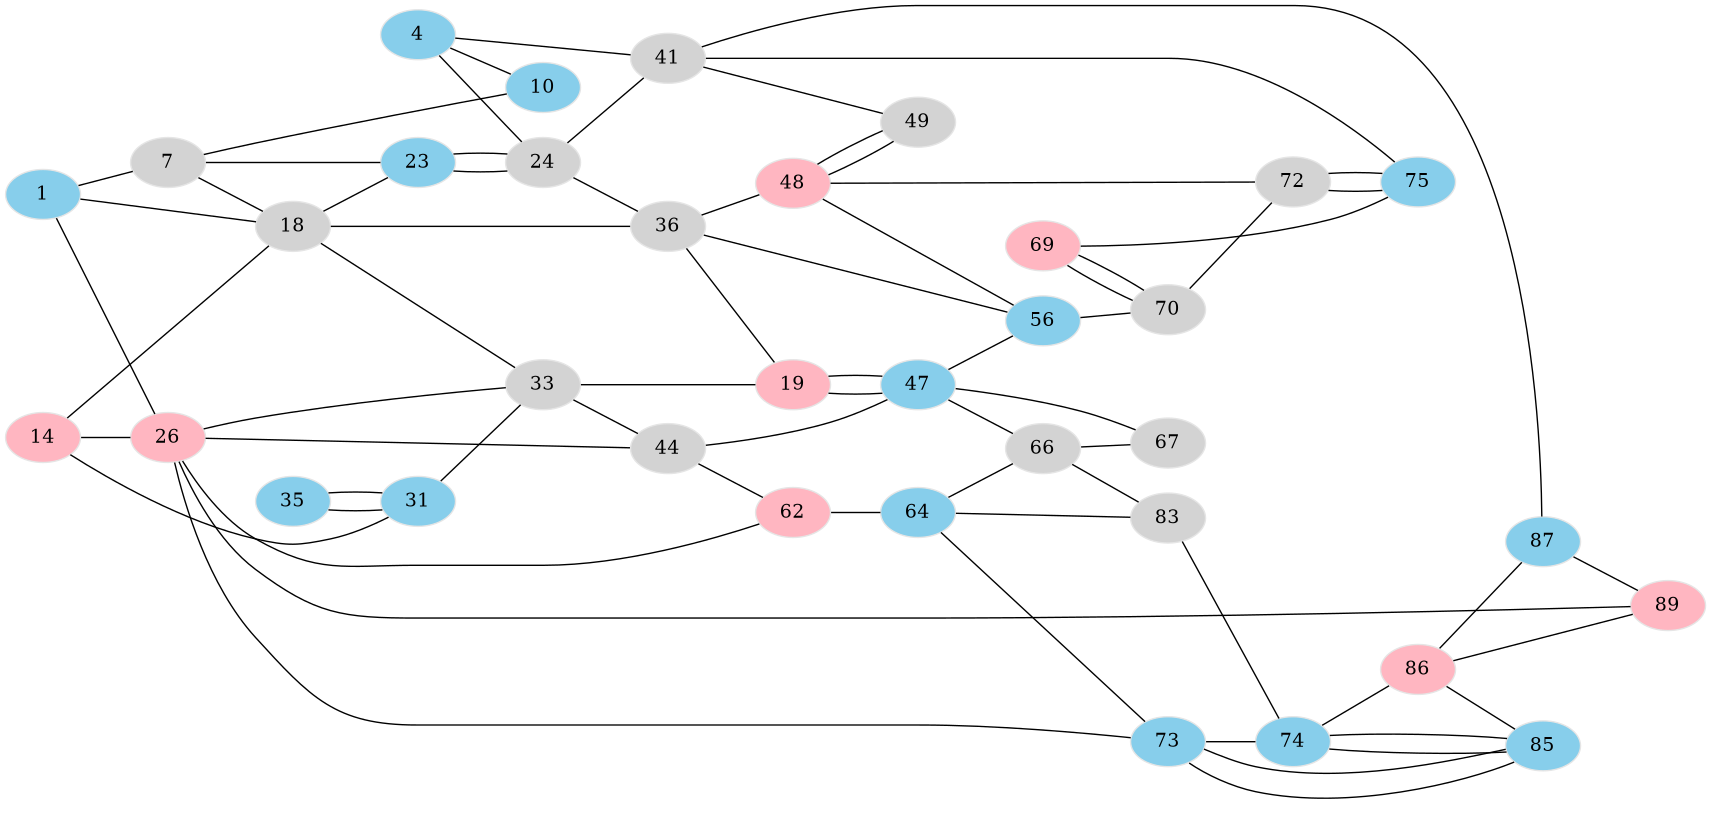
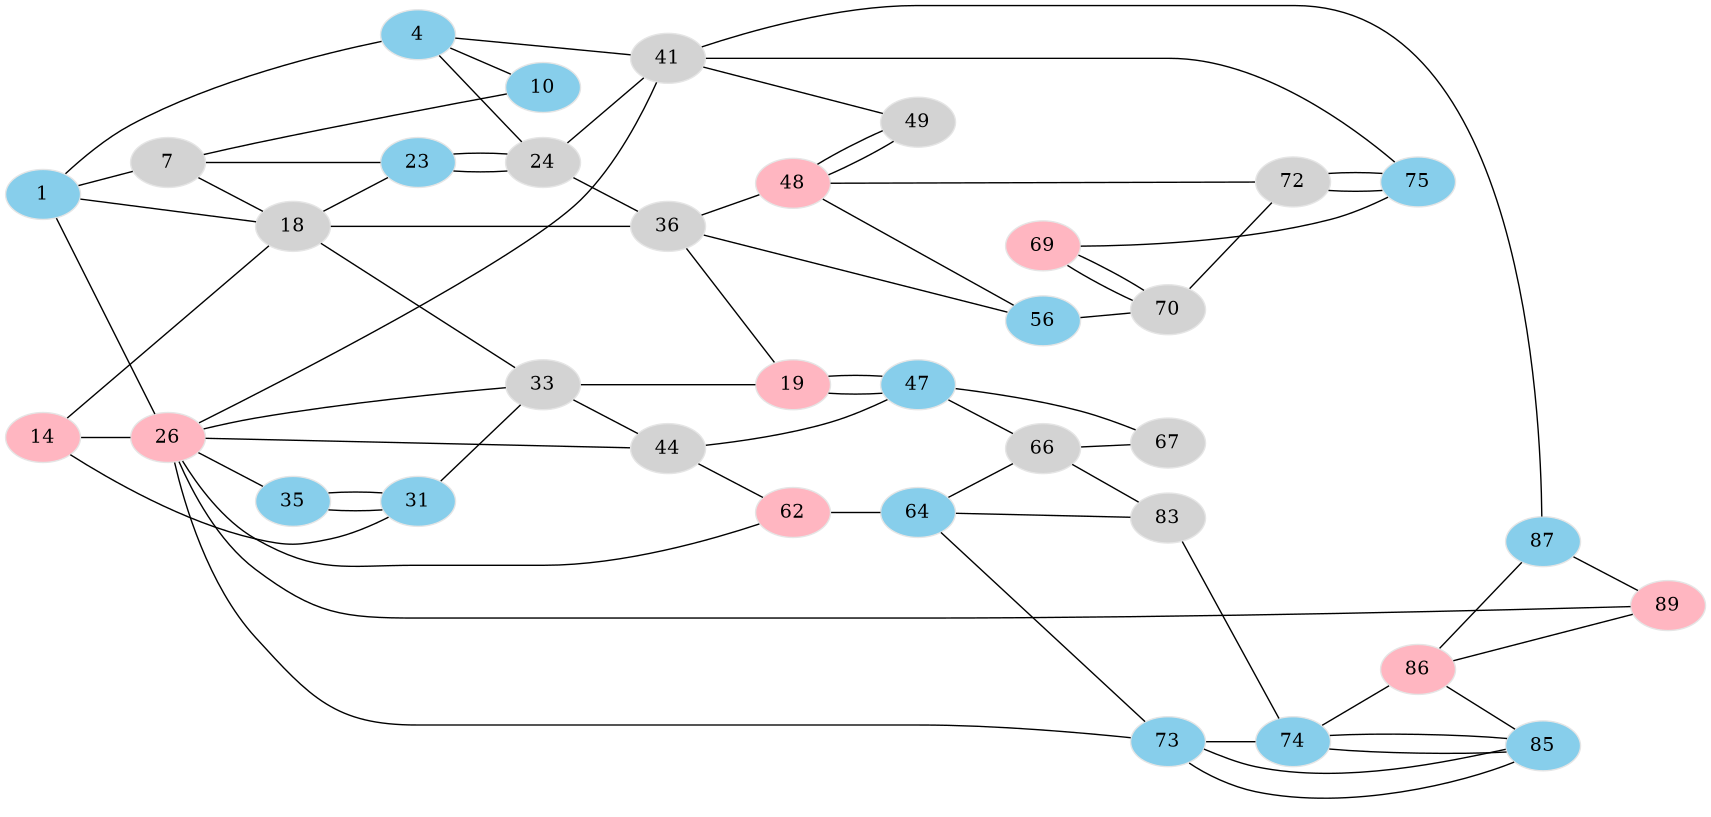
edge "4" -- "1": added
edge "41" -- "26": added
edge "56" -- "47": removed
edge "26" -- "35": added
